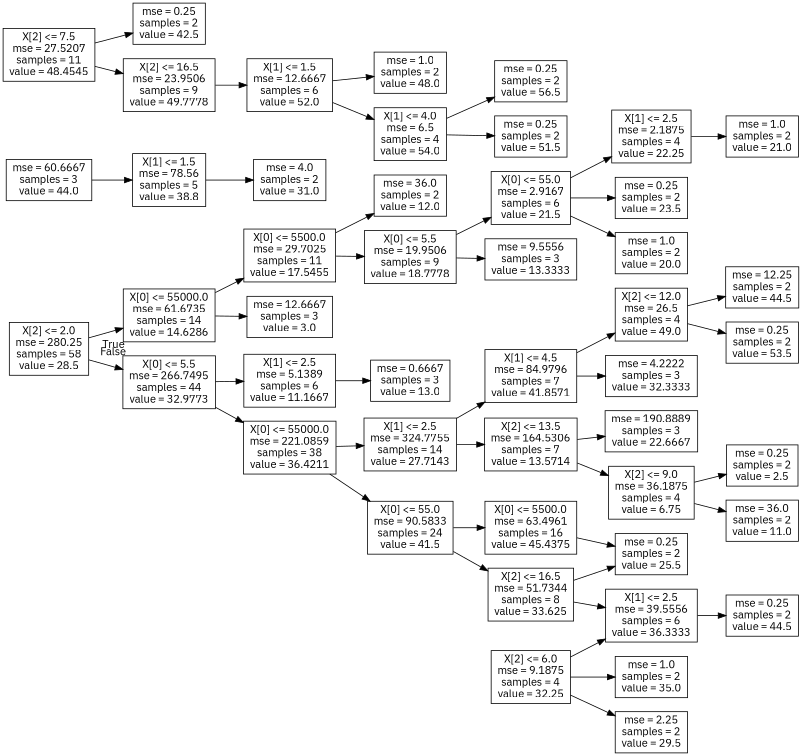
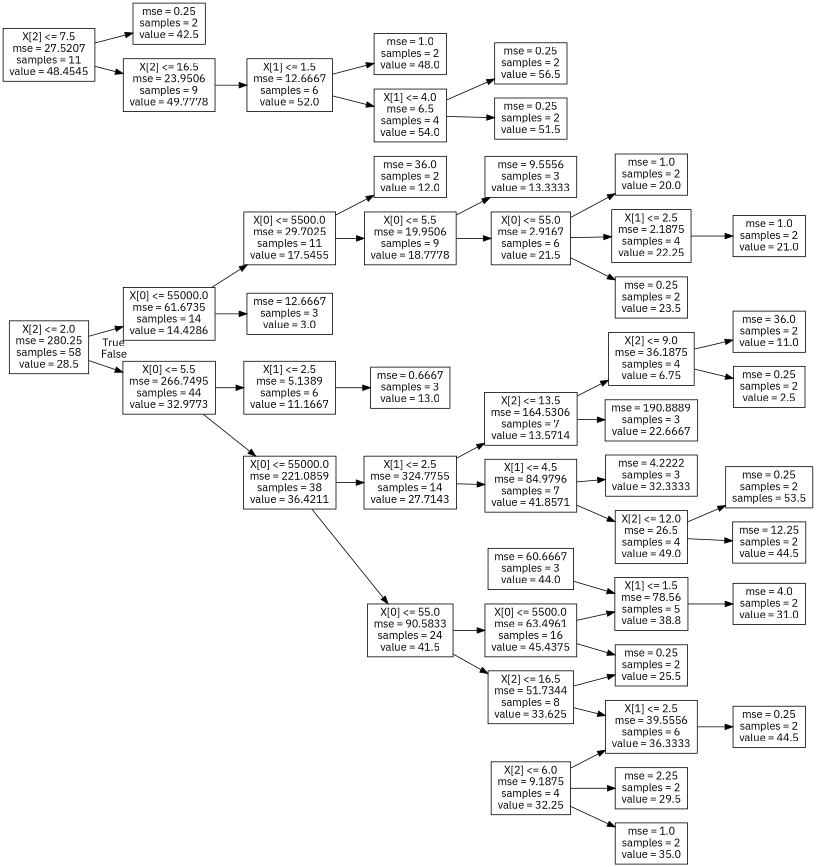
node "X[0] <= 55000.0 mse = 61.6735 samples = 14 value = 14.6286": label "X[0] <= 55000.0 mse = 61.6735 samples = 14 value = 14.6286" -> "X[0] <= 55000.0 mse = 61.6735 samples = 14 value = 14.4286"
node "mse = 0.25 samples = 2 value = 53.5": label "mse = 0.25 samples = 2 value = 53.5" -> "mse = 0.25 samples = 2 samples = 53.5"
edge "X[0] <= 5500.0 mse = 63.4961 samples = 16 value = 45.4375" -> "X[1] <= 1.5 mse = 78.56 samples = 5 value = 38.8": added
